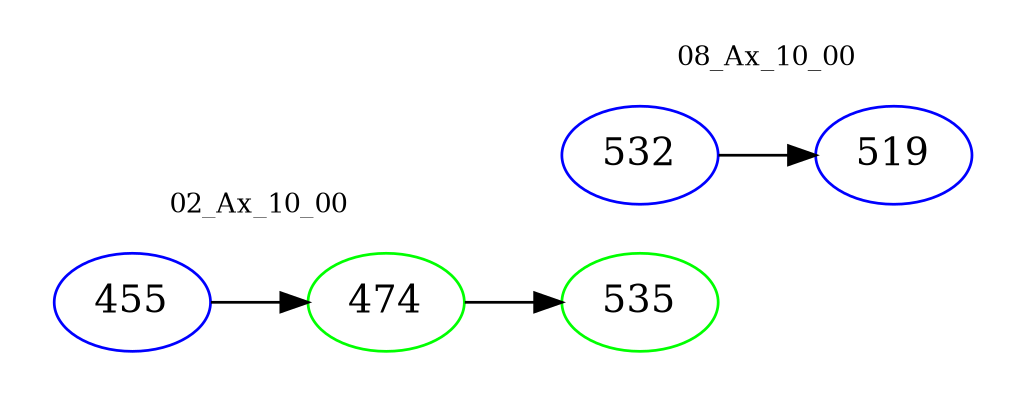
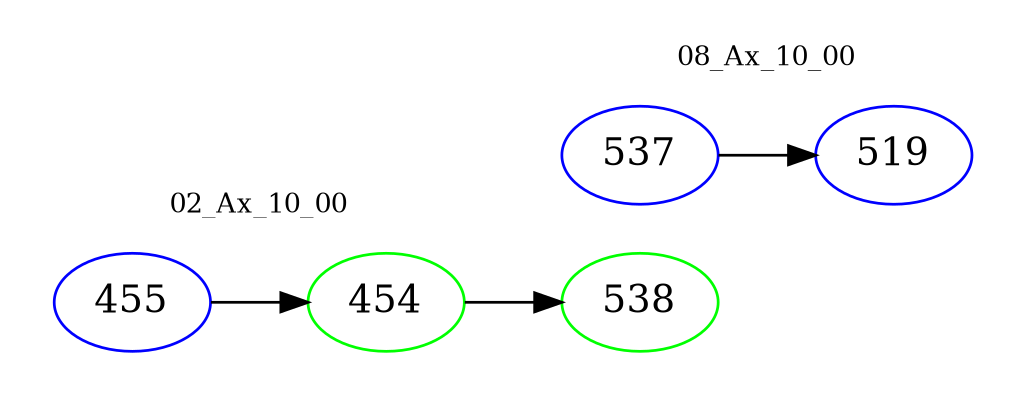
node "532": label "532" -> "537"
node "474": label "474" -> "454"
node "535": label "535" -> "538"
